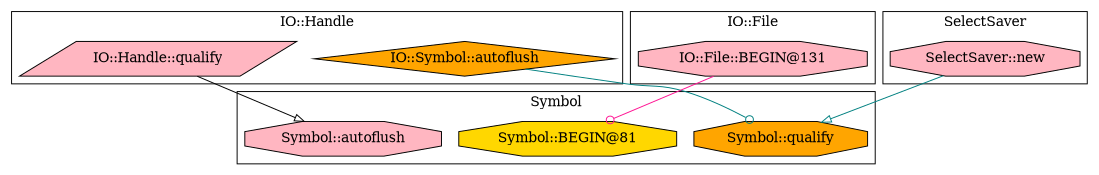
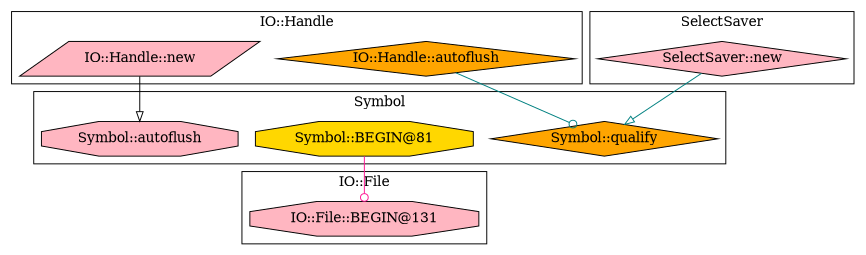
node "IO::Handle::qualify": label "IO::Handle::qualify" -> "IO::Handle::new"
node "IO::Symbol::autoflush": label "IO::Symbol::autoflush" -> "IO::Handle::autoflush"
node "SelectSaver::new": shape octagon -> diamond
edge "IO::File::BEGIN@131" -> "Symbol::BEGIN@81": reversed
node "Symbol::qualify": shape octagon -> diamond
